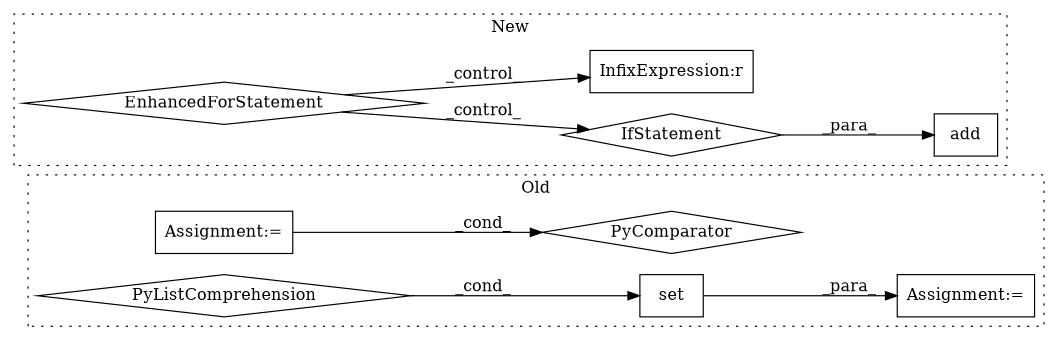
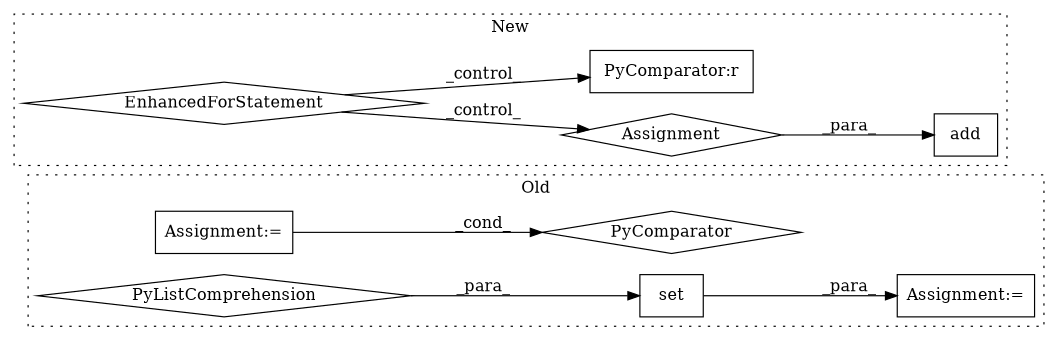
node "InfixExpression:r": label "InfixExpression:r" -> "PyComparator:r"
node "IfStatement": label "IfStatement" -> "Assignment"
edge "PyListComprehension" -> "set": label "_cond_" -> "_para_"
